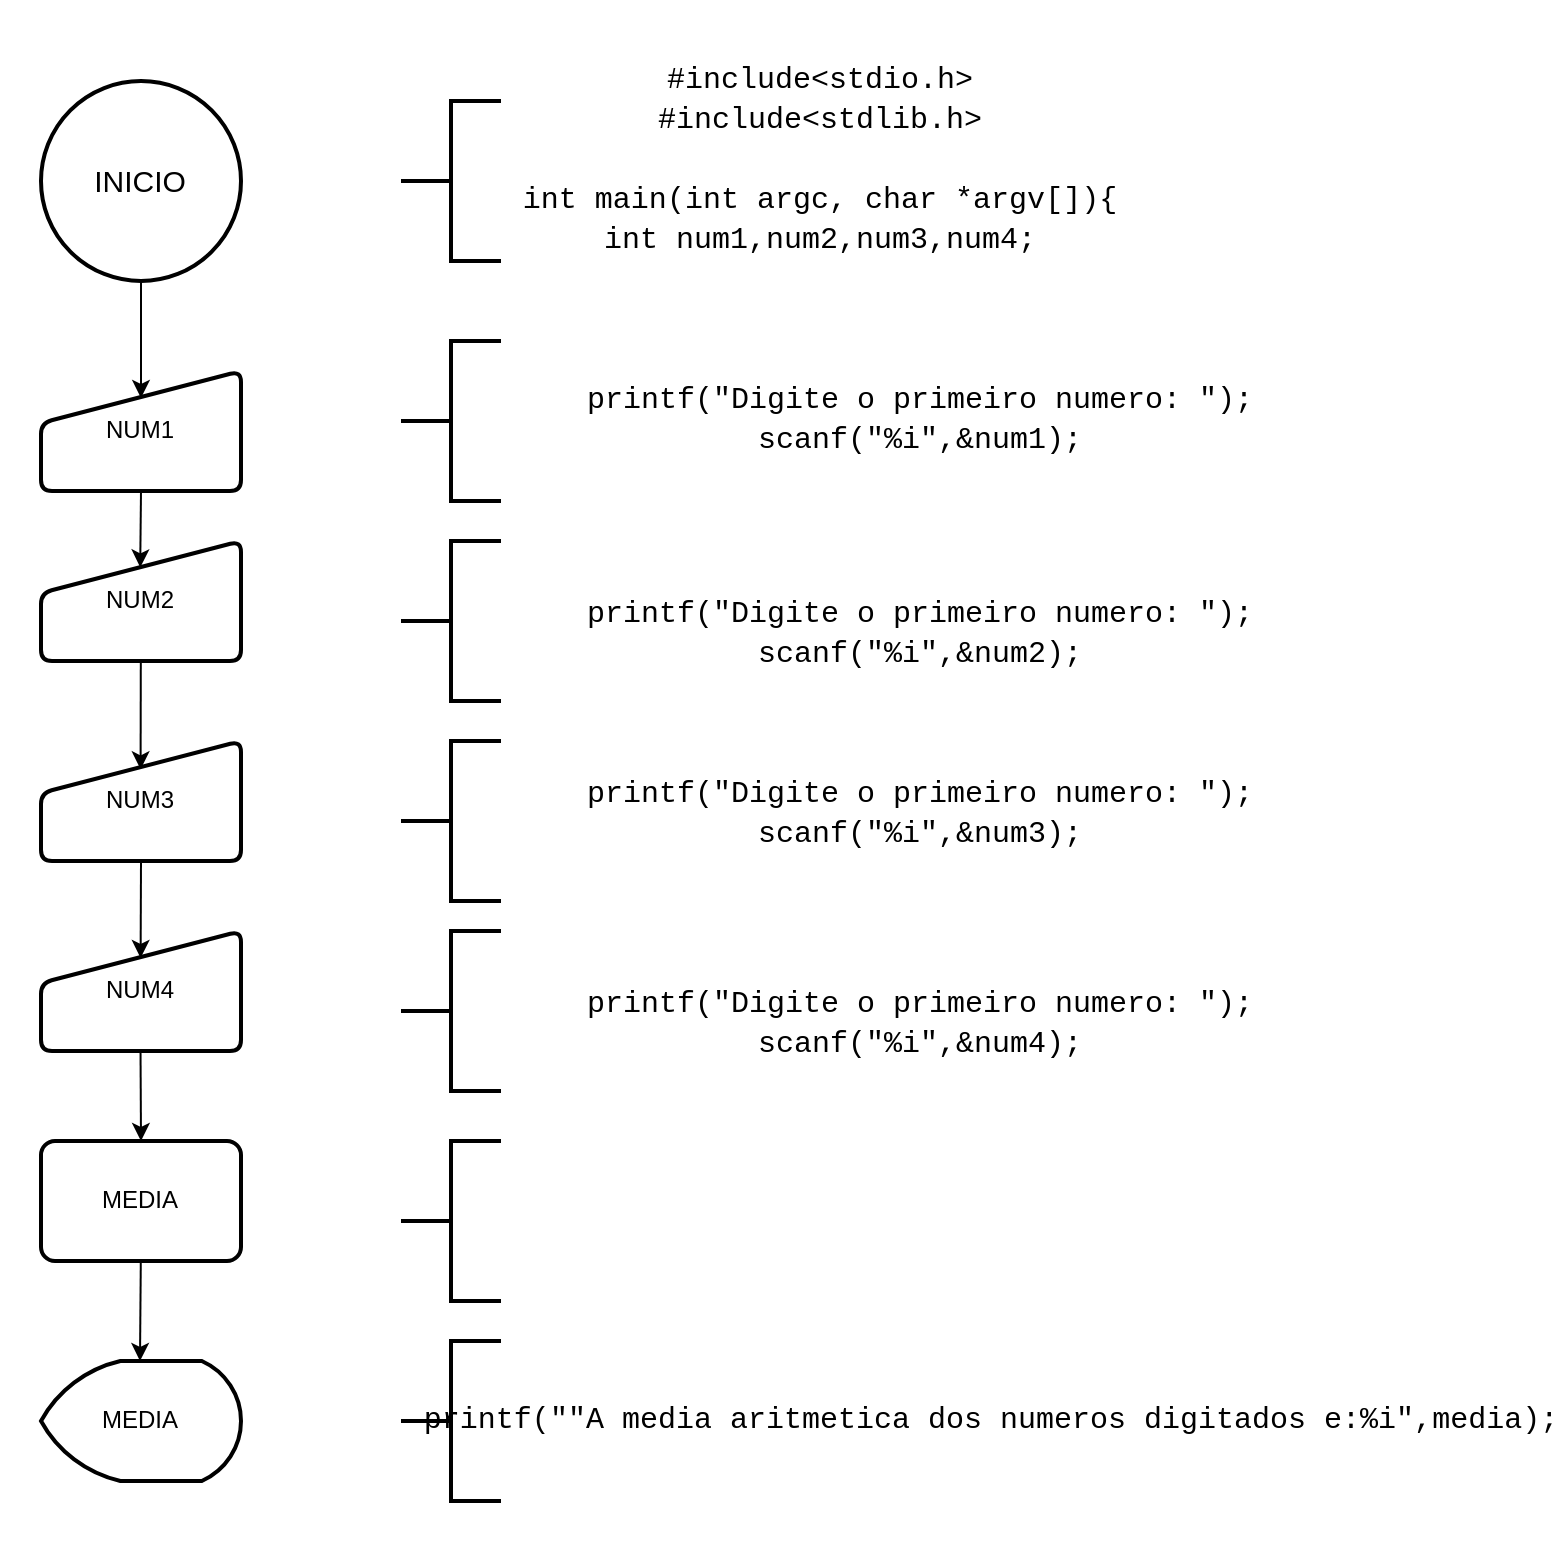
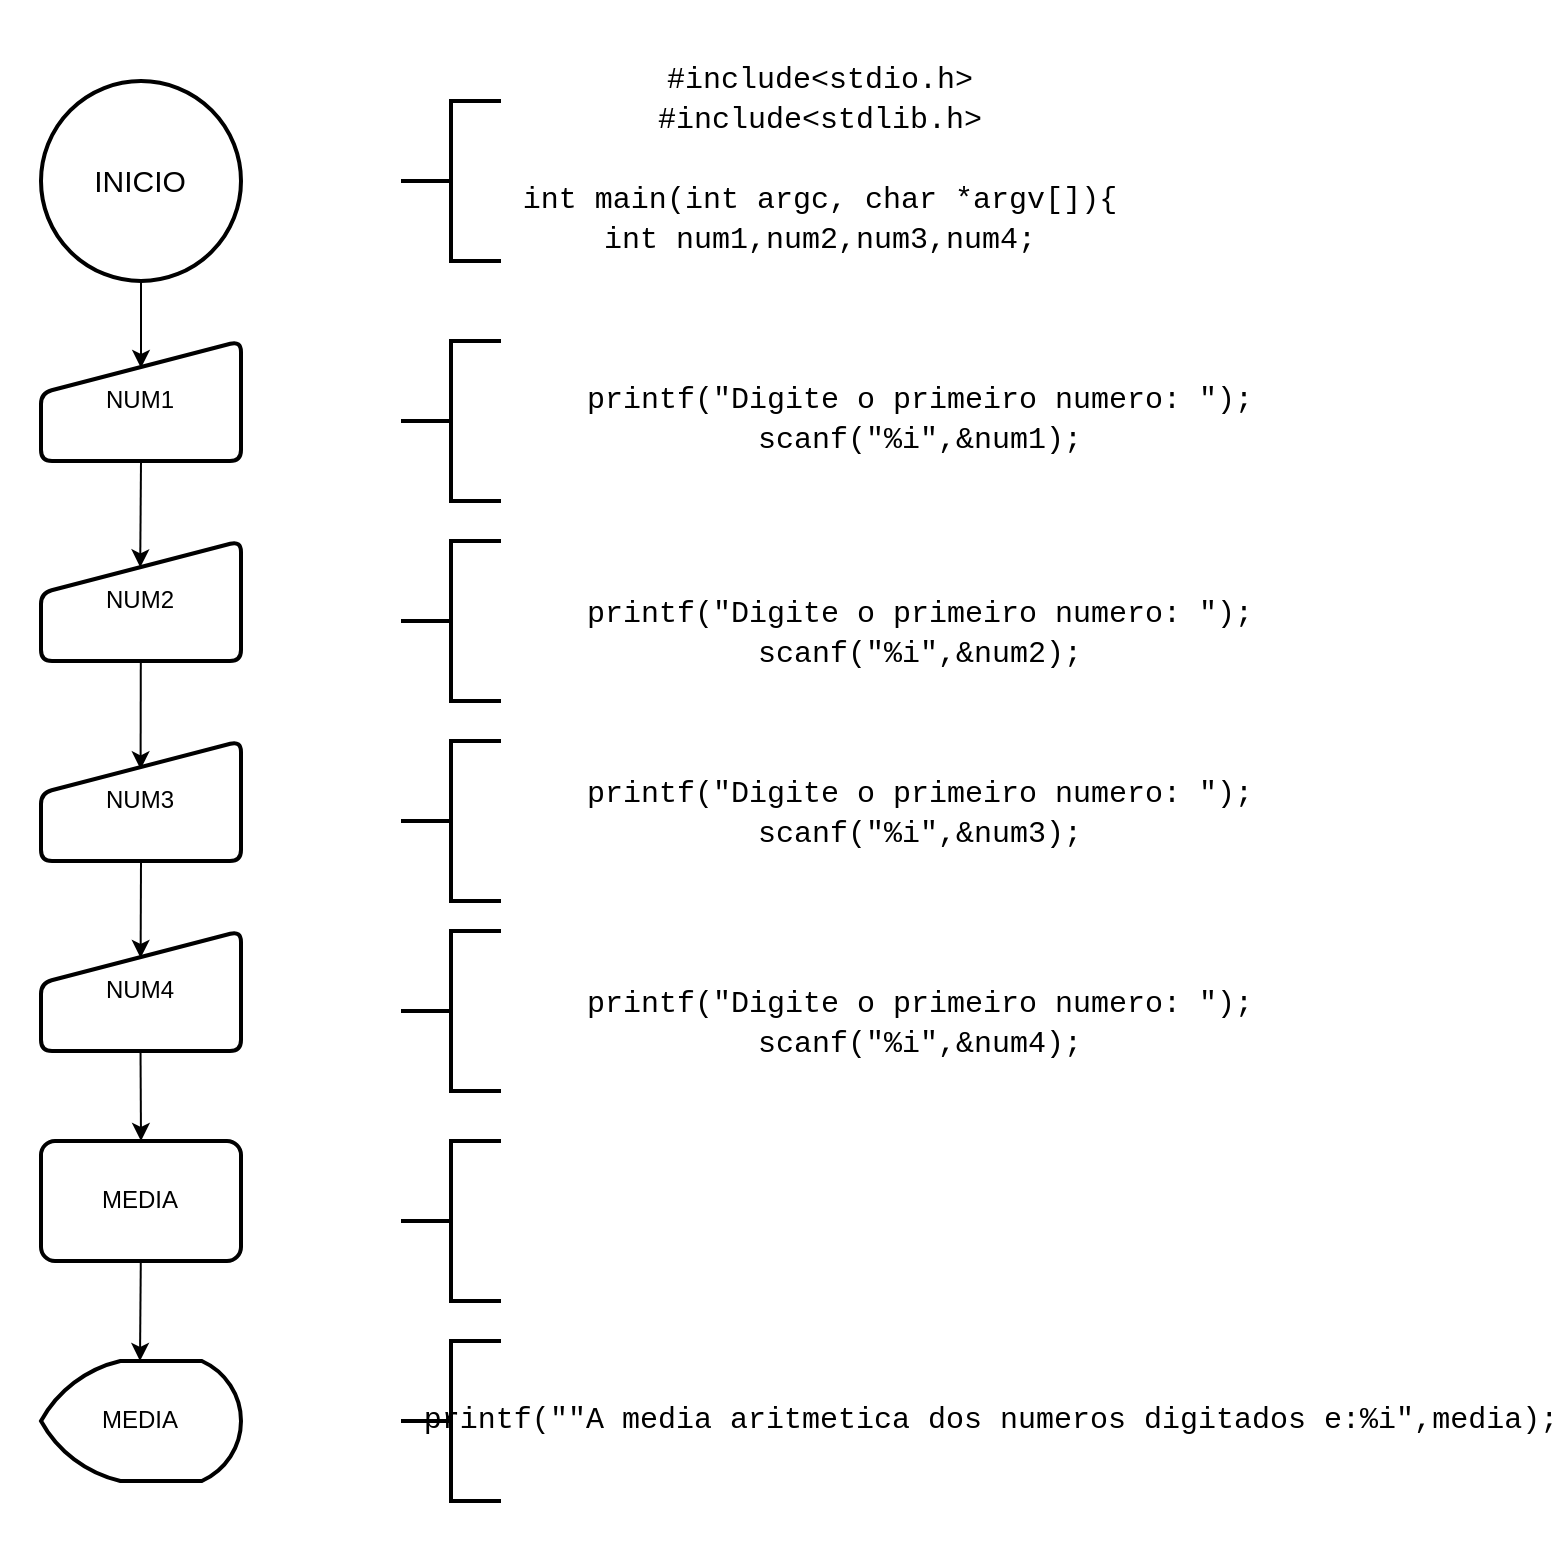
node "NUM1": moved (141, 431) -> (141, 401)
